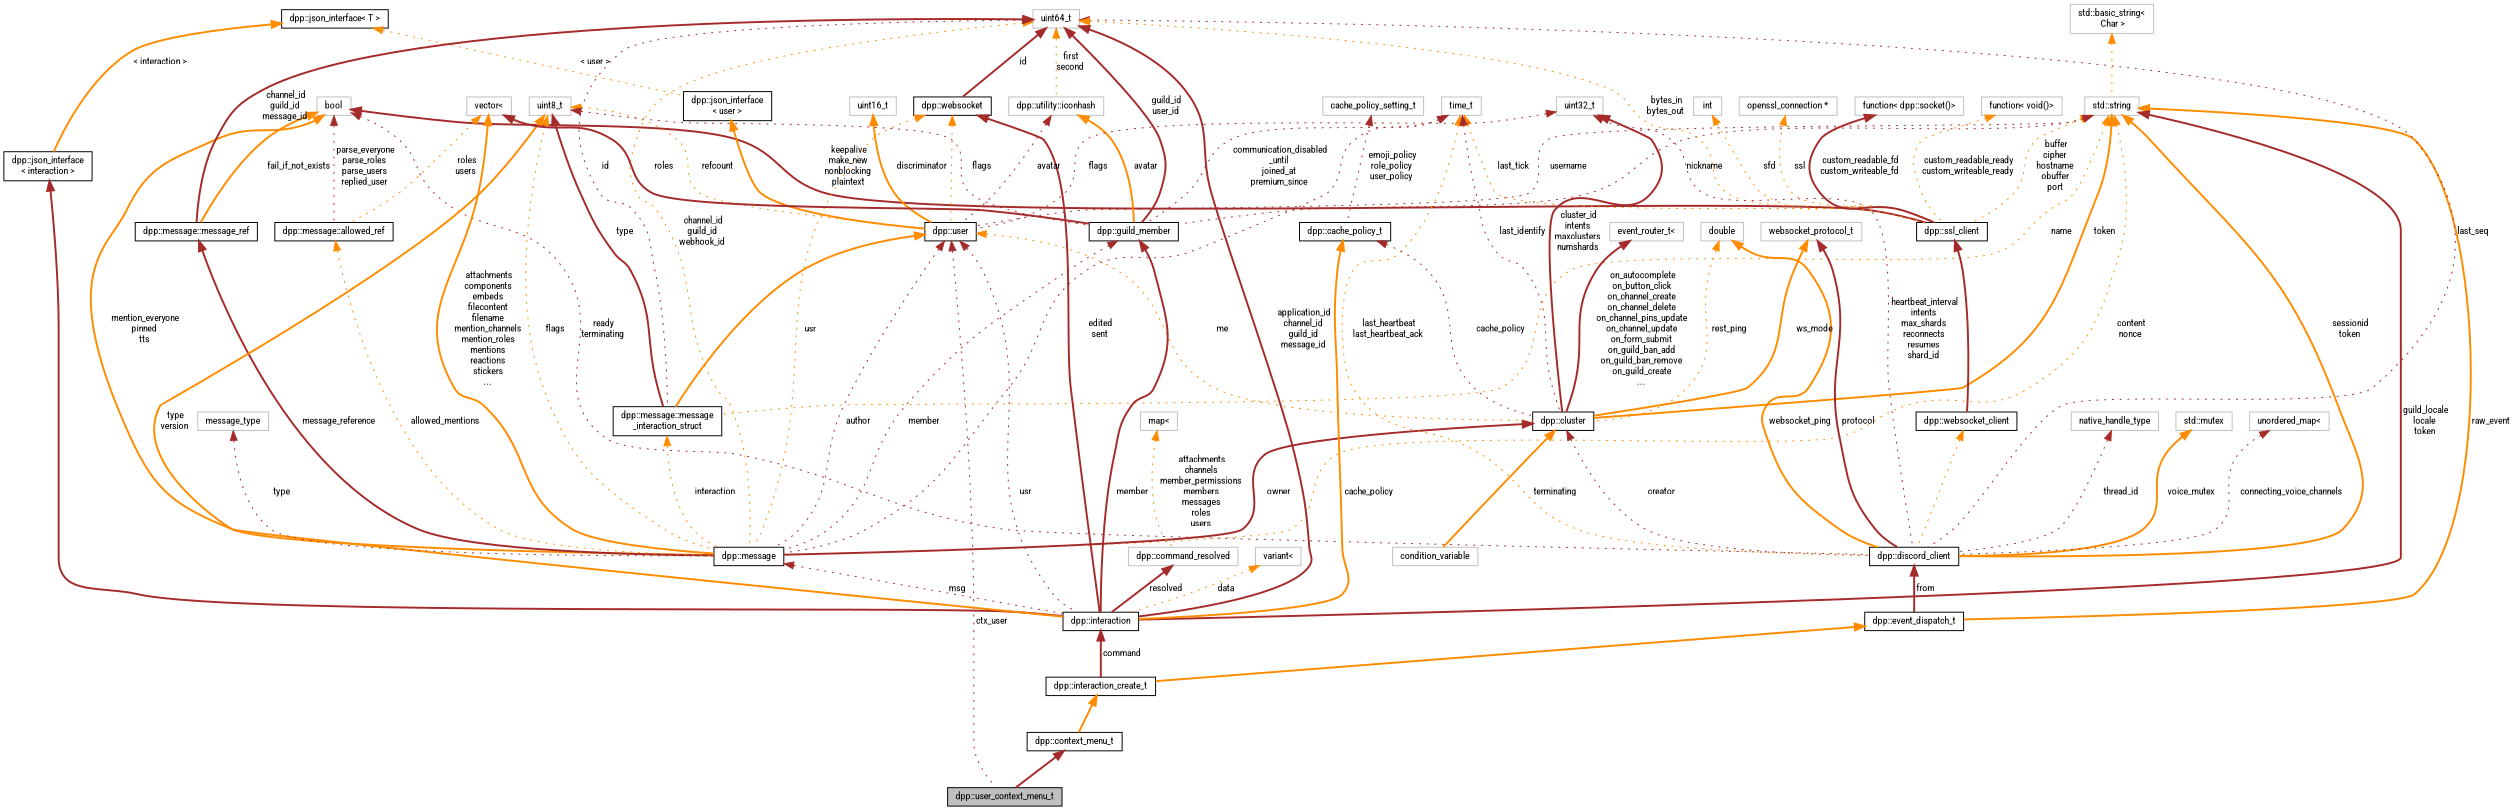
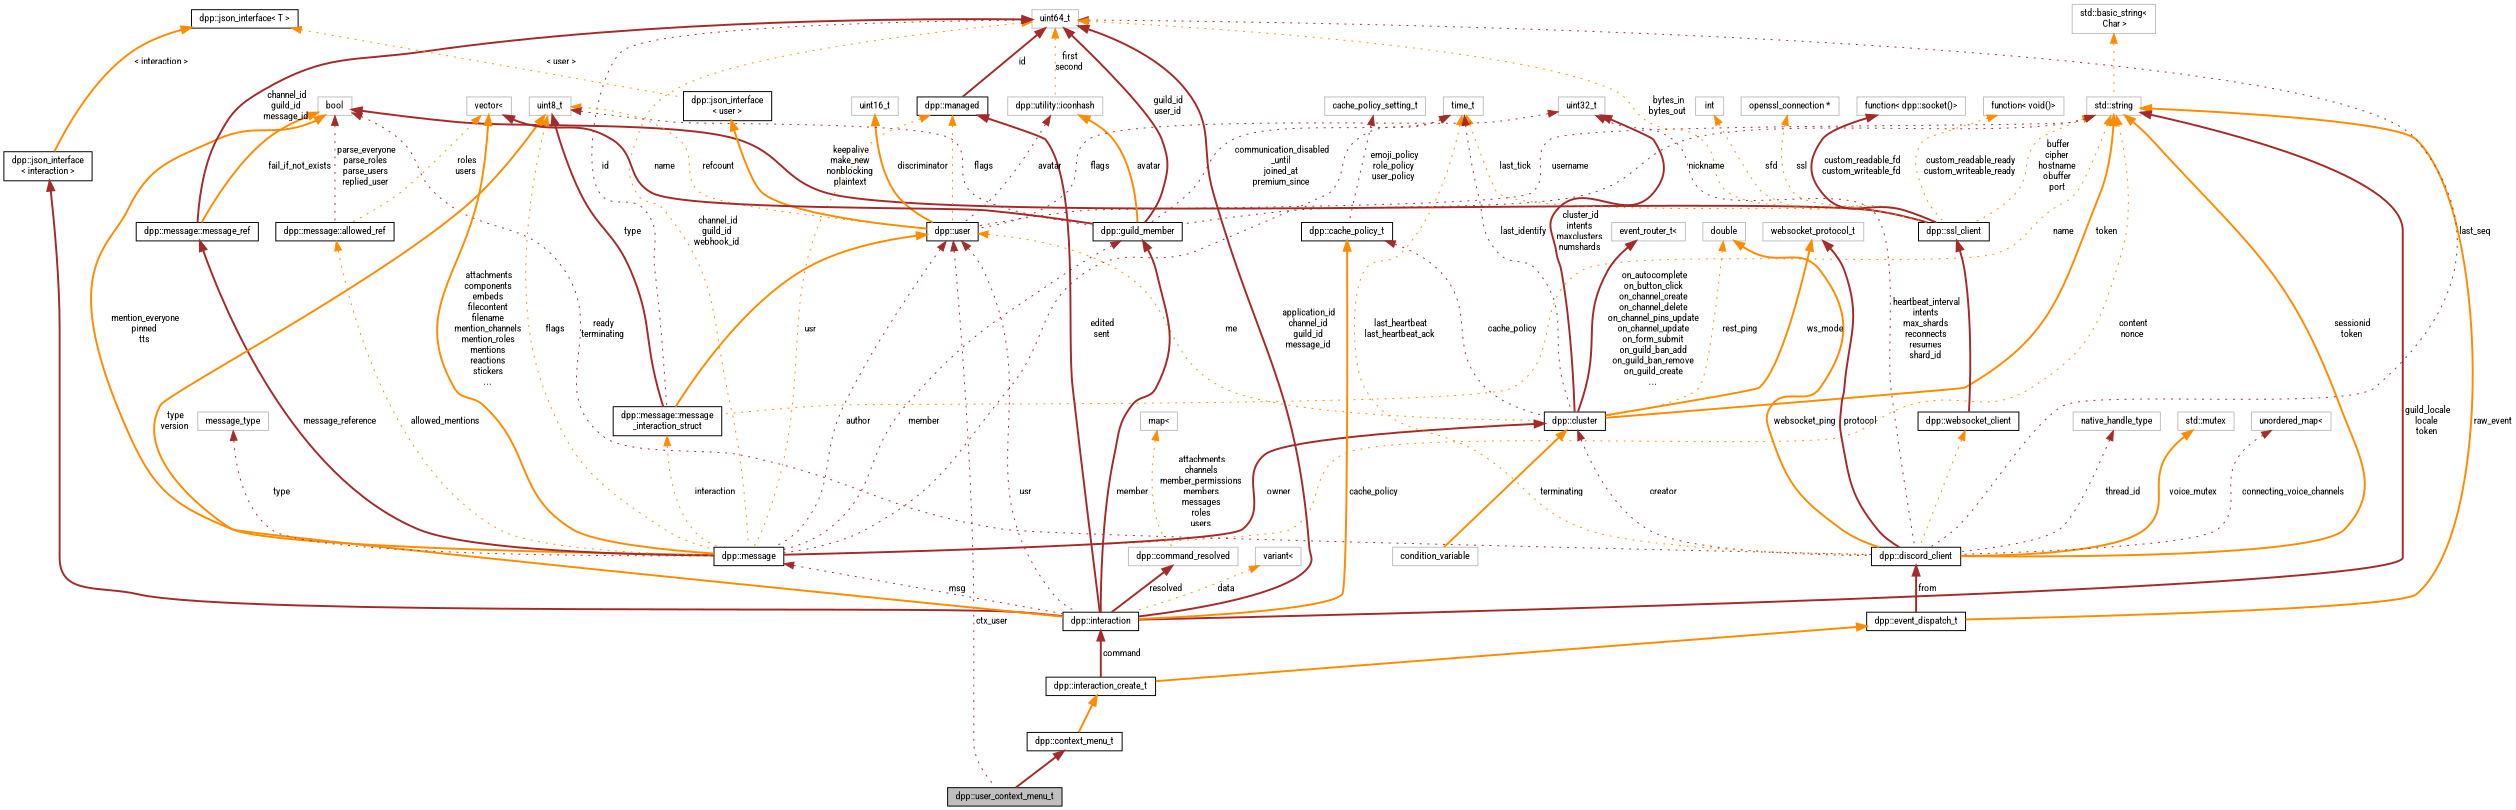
node "dpp::websocket": label "dpp::websocket" -> "dpp::managed"
edge "dpp::guild_member" -> "vector<": label " roles" -> " name"
